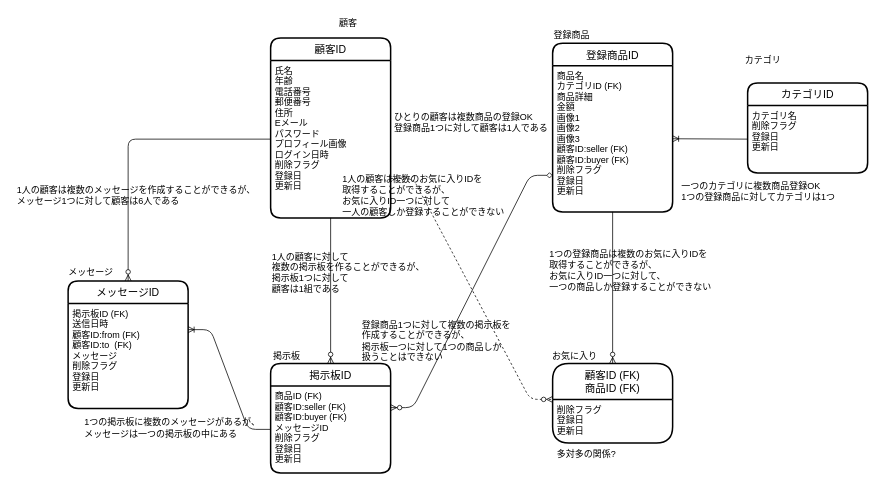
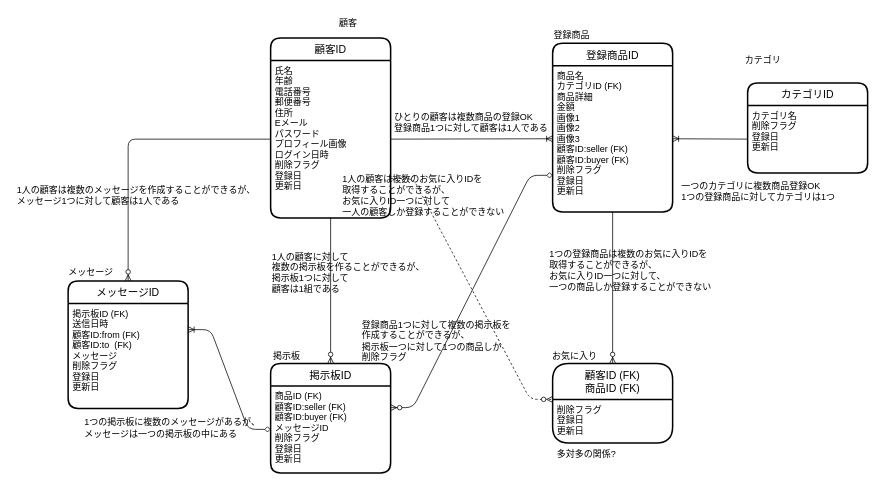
edge "氏名 年齢 電話番号 郵便番号 住所 Eメール パスワード プロフィール画像 ログイン日時 削除フラグ 登録日 更新日" -> "商品名 カテゴリID (FK) 商品詳細 金額 画像1 画像2 画像3 顧客ID:seller (FK) 顧客ID:buyer (FK) 削除フラグ 登録日 更新日": added
node "1人の顧客は複数のメッセージを作成することができるが、 メッセージ1つに対して顧客は6人である": label "1人の顧客は複数のメッセージを作成することができるが、 メッセージ1つに対して顧客は6人である" -> "1人の顧客は複数のメッセージを作成することができるが、 メッセージ1つに対して顧客は1人である"
node "登録商品1つに対して複数の掲示板を 作成することができるが、 掲示板一つに対して1つの商品しか 扱うことはできない": label "登録商品1つに対して複数の掲示板を 作成することができるが、 掲示板一つに対して1つの商品しか 扱うことはできない" -> "登録商品1つに対して複数の掲示板を 作成することができるが、 掲示板一つに対して1つの商品しか 削除フラグ"
edge "商品ID (FK) 顧客ID:seller (FK) 顧客ID:buyer (FK) メッセージID 削除フラグ 登録日 更新日" -> "掲示板ID (FK) 送信日時 顧客ID:from (FK) 顧客ID:to (FK) メッセージ 削除フラグ 登録日 更新日": arrowhead none -> diamond
